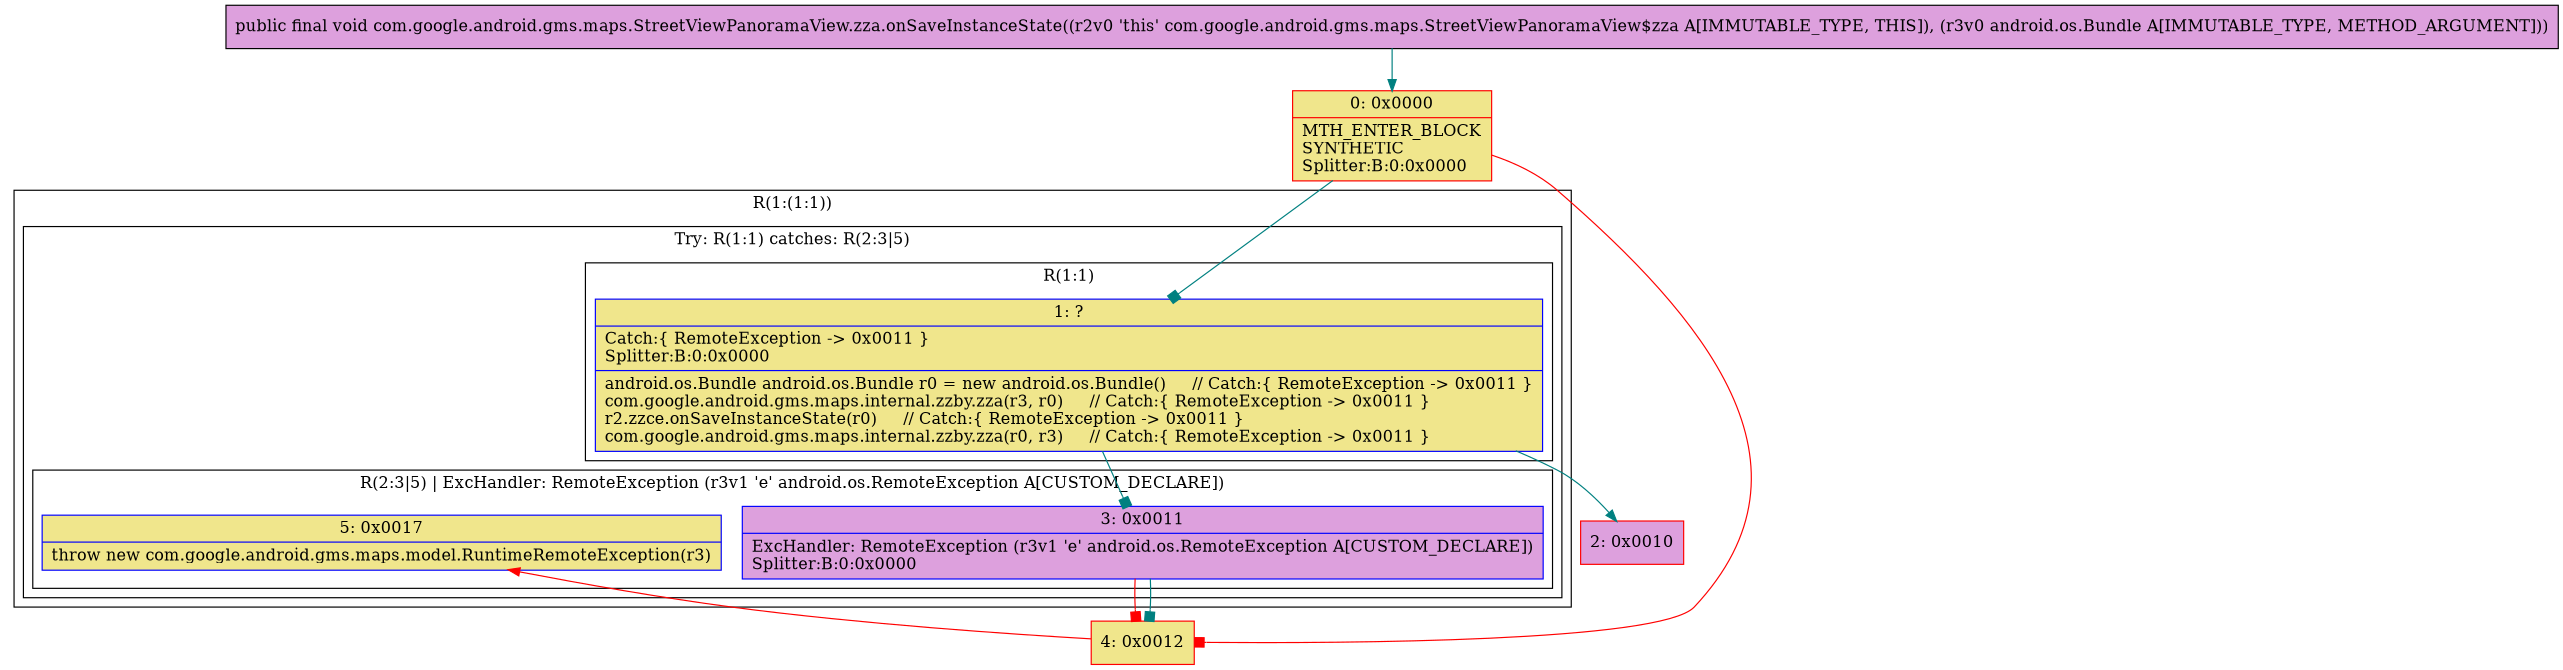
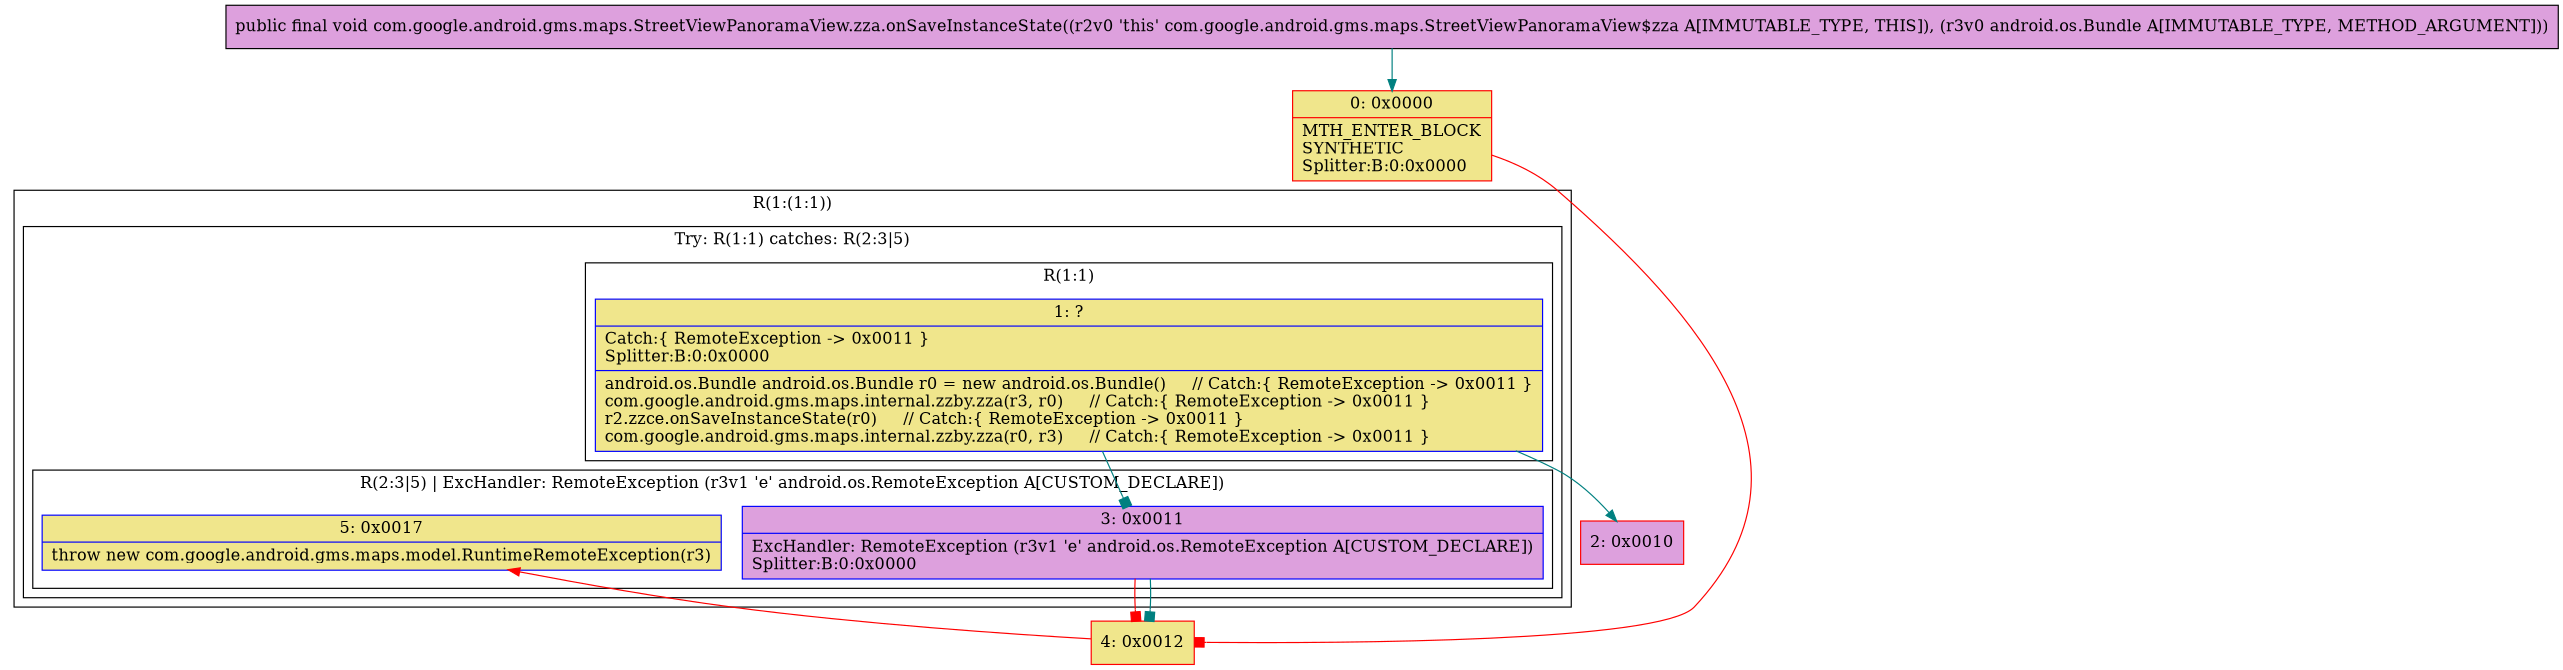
edge "0: 0x0000" -> "1: ?": removed
